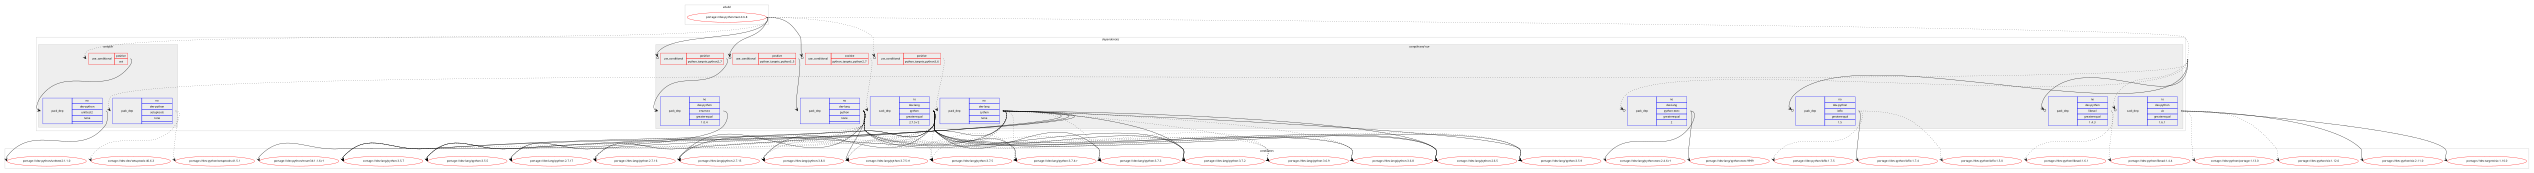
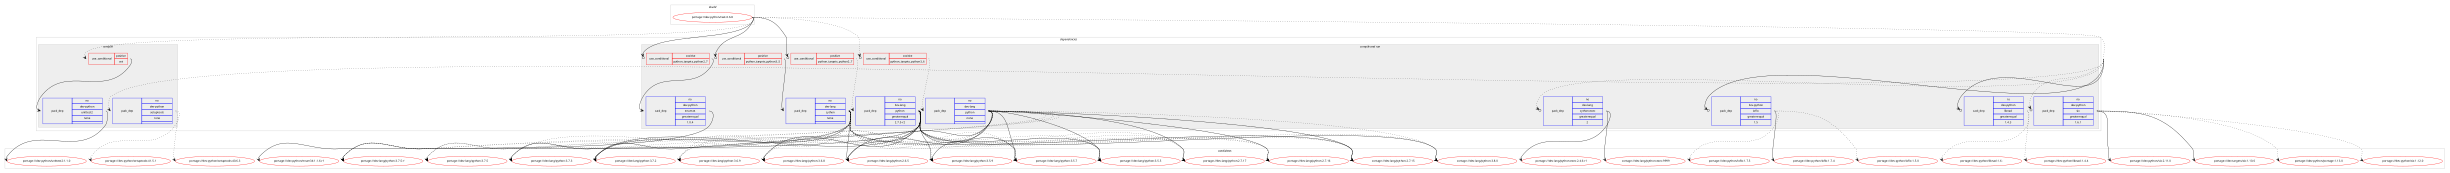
node "portage://dev-dev/setuptools-40.6.3": label "portage://dev-dev/setuptools-40.6.3" -> "portage://dev-python/setuptools-40.6.3"
node "portage://dev-lang/python-3.7.4-r1": removed
